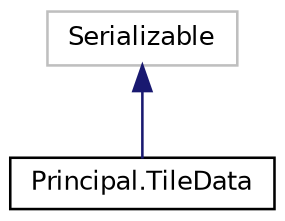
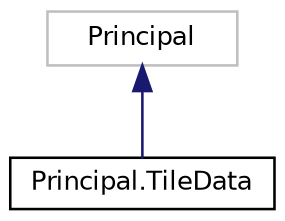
node "Serializable": label "Serializable" -> "Principal"
